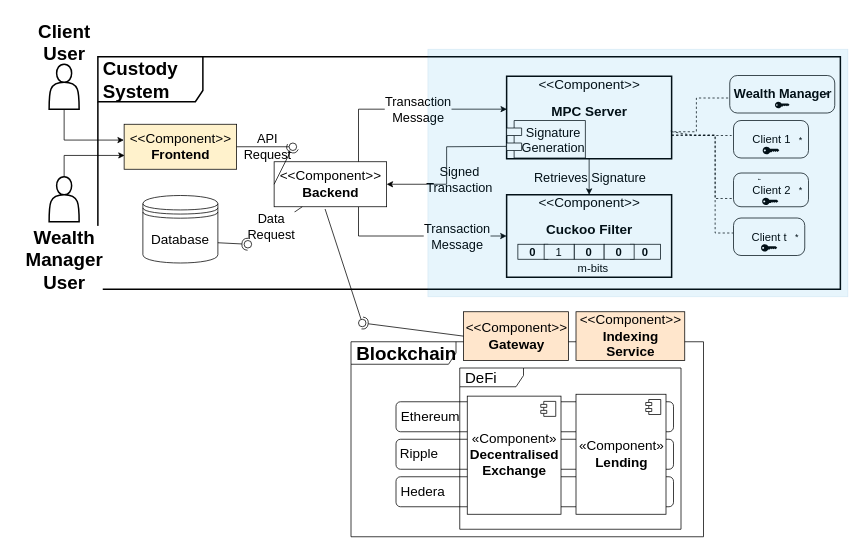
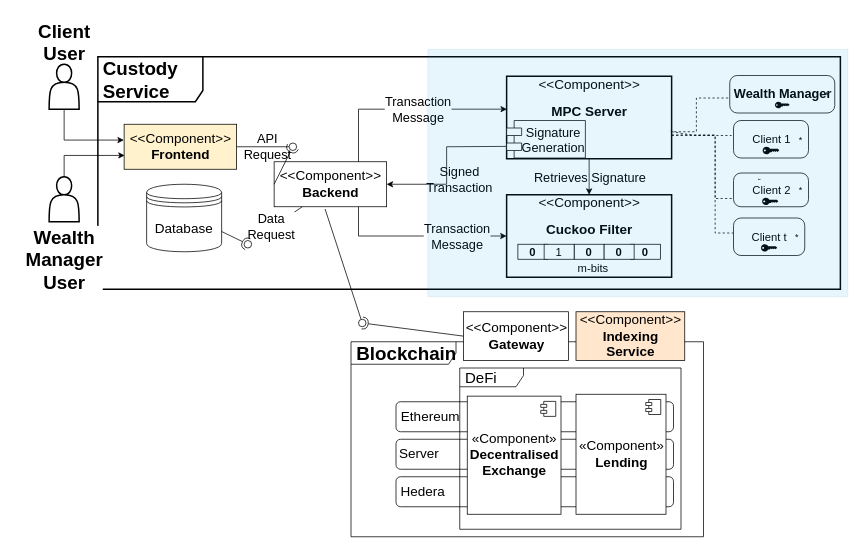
node "Custody System": label "Custody System" -> "Custody Service"
node "Database": moved (180, 229) -> (184, 218)
node "<<Component>> Gateway": fillcolor #ffe6cc -> #ffffff
node "Ripple": label "Ripple" -> "Server"
